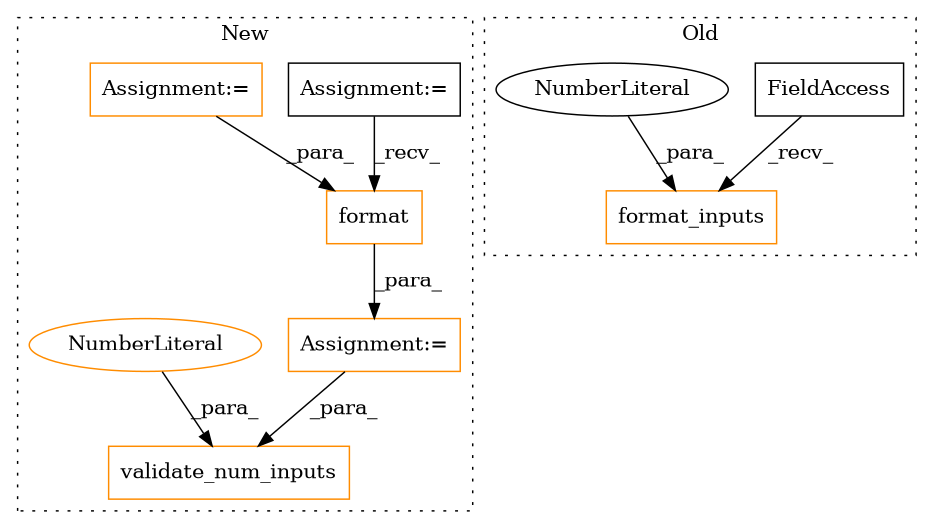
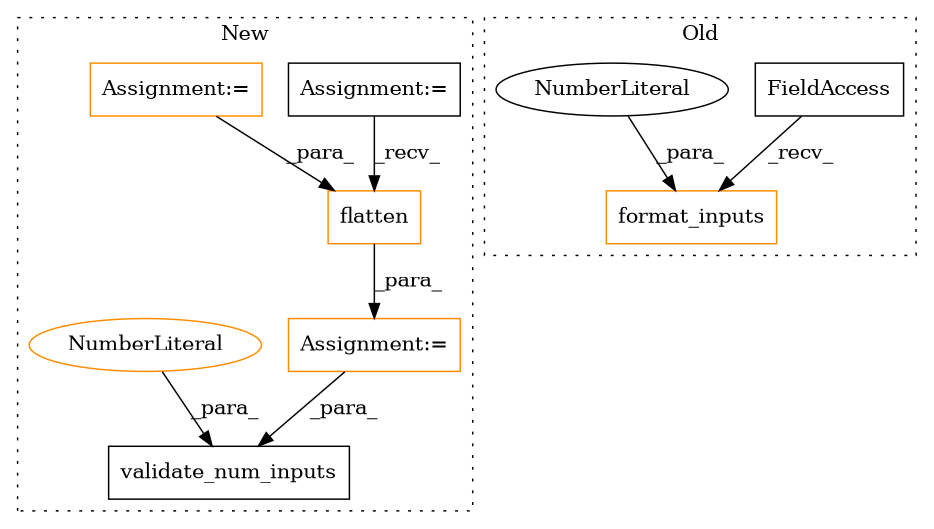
node "format": label "format" -> "flatten"
node "validate_num_inputs": color darkorange -> black
